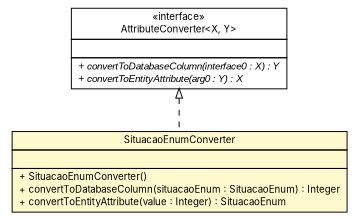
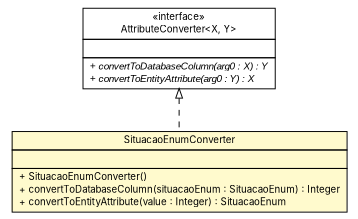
node "AttributeConverter<X, Y>": text "+ convertToDatabaseColumn(interface0 : X) : Y" -> "+ convertToDatabaseColumn(arg0 : X) : Y"
